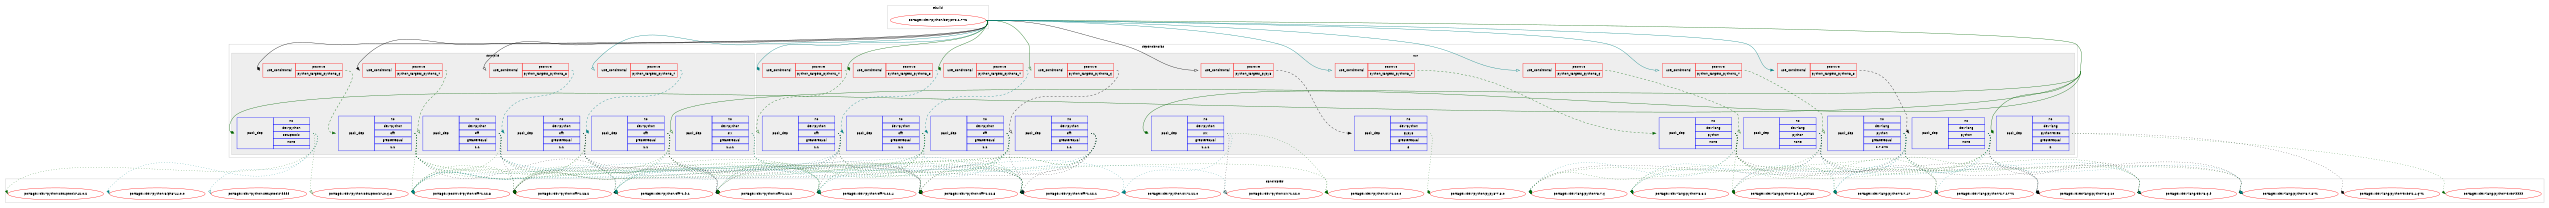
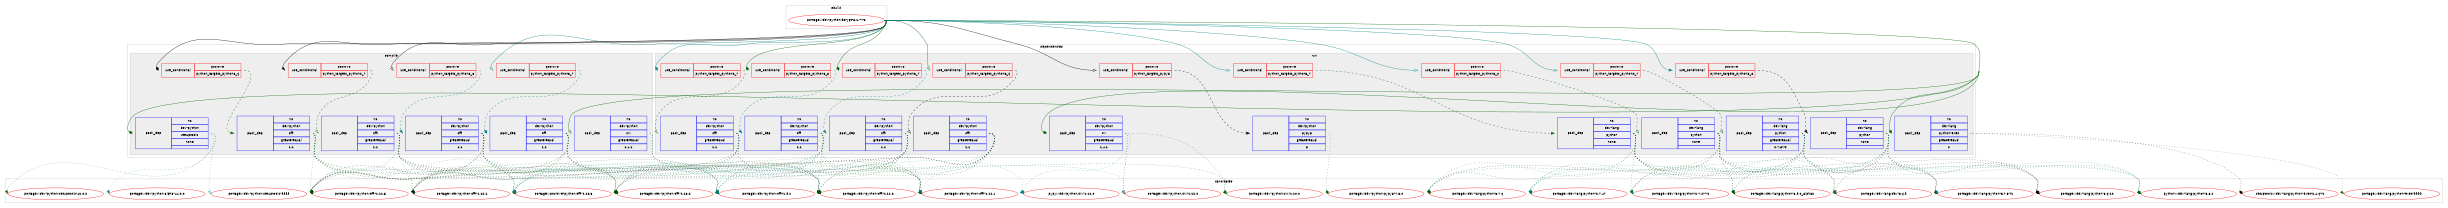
node "portage://dev-python/setuptools-40.6.3": removed
node "portage://dev-python/six-1.11.0": label "portage://dev-python/six-1.11.0" -> "pypy://dev-python/six-1.11.0"
node "portage://dev-lang/python-3.8.1": label "portage://dev-lang/python-3.8.1" -> "python://dev-lang/python-3.8.1"
node "portage://exec-lang/python-3.6.10": label "portage://exec-lang/python-3.6.10" -> "portage://dev-lang/python-3.6.10"
node "portage://dev-lang/python-exec-2.4.6-r1": label "portage://dev-lang/python-exec-2.4.6-r1" -> "setuptools://dev-lang/python-exec-2.4.6-r1"
